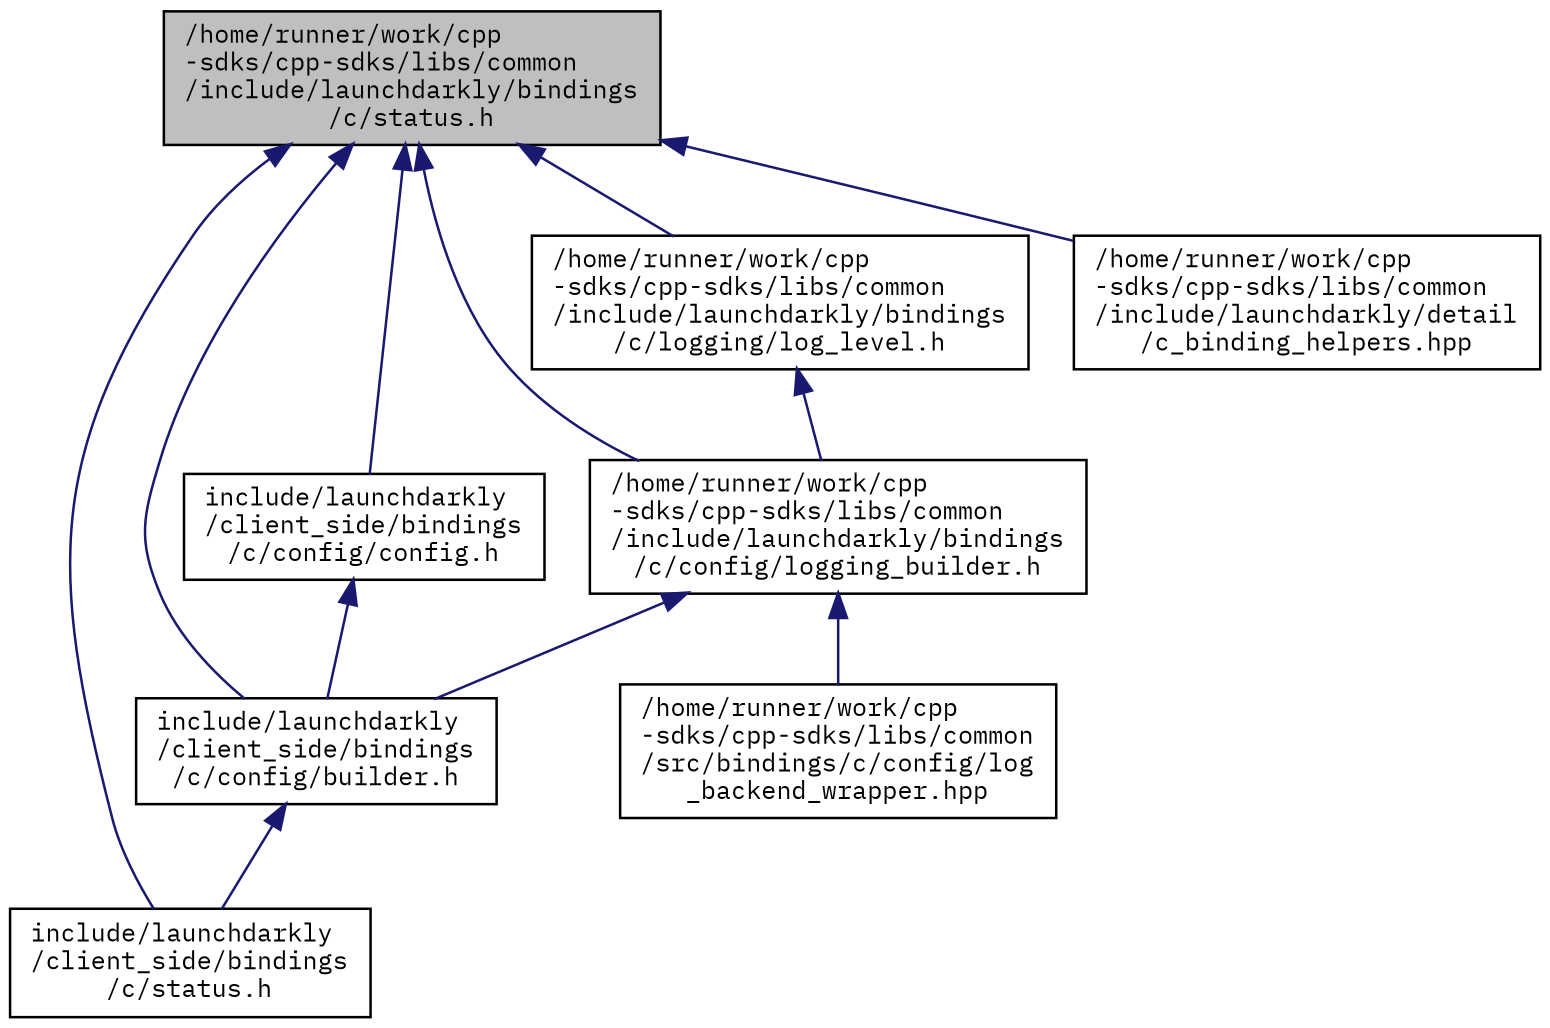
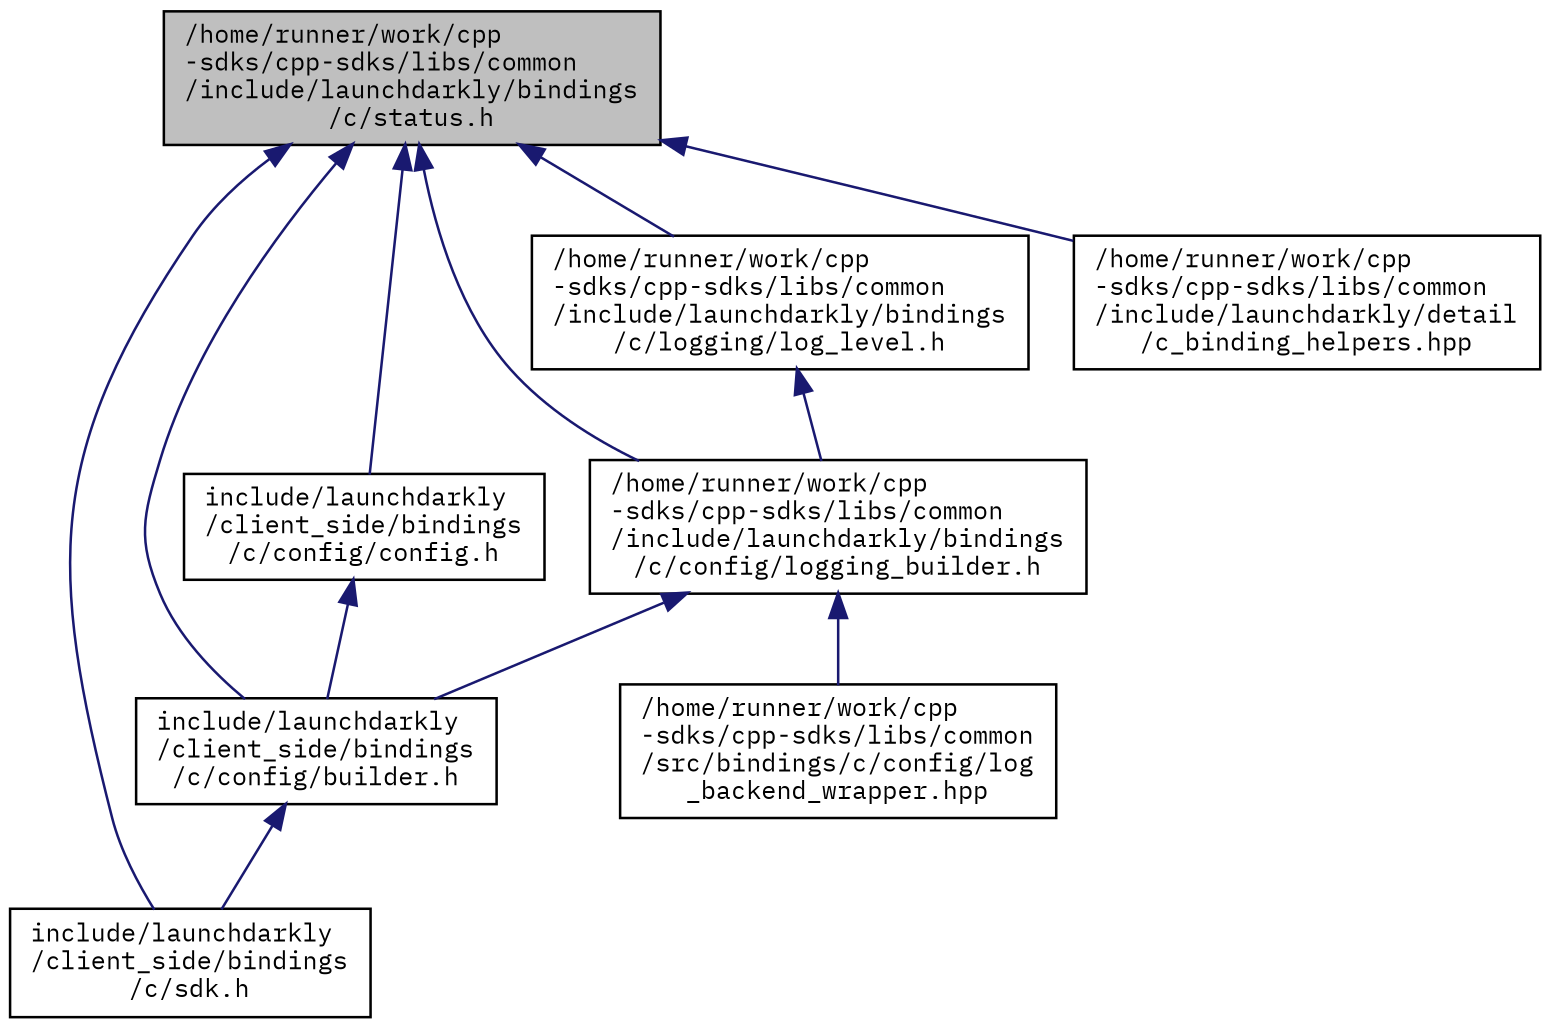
node "include/launchdarkly /client_side/bindings /c/status.h": label "include/launchdarkly /client_side/bindings /c/status.h" -> "include/launchdarkly /client_side/bindings /c/sdk.h"
